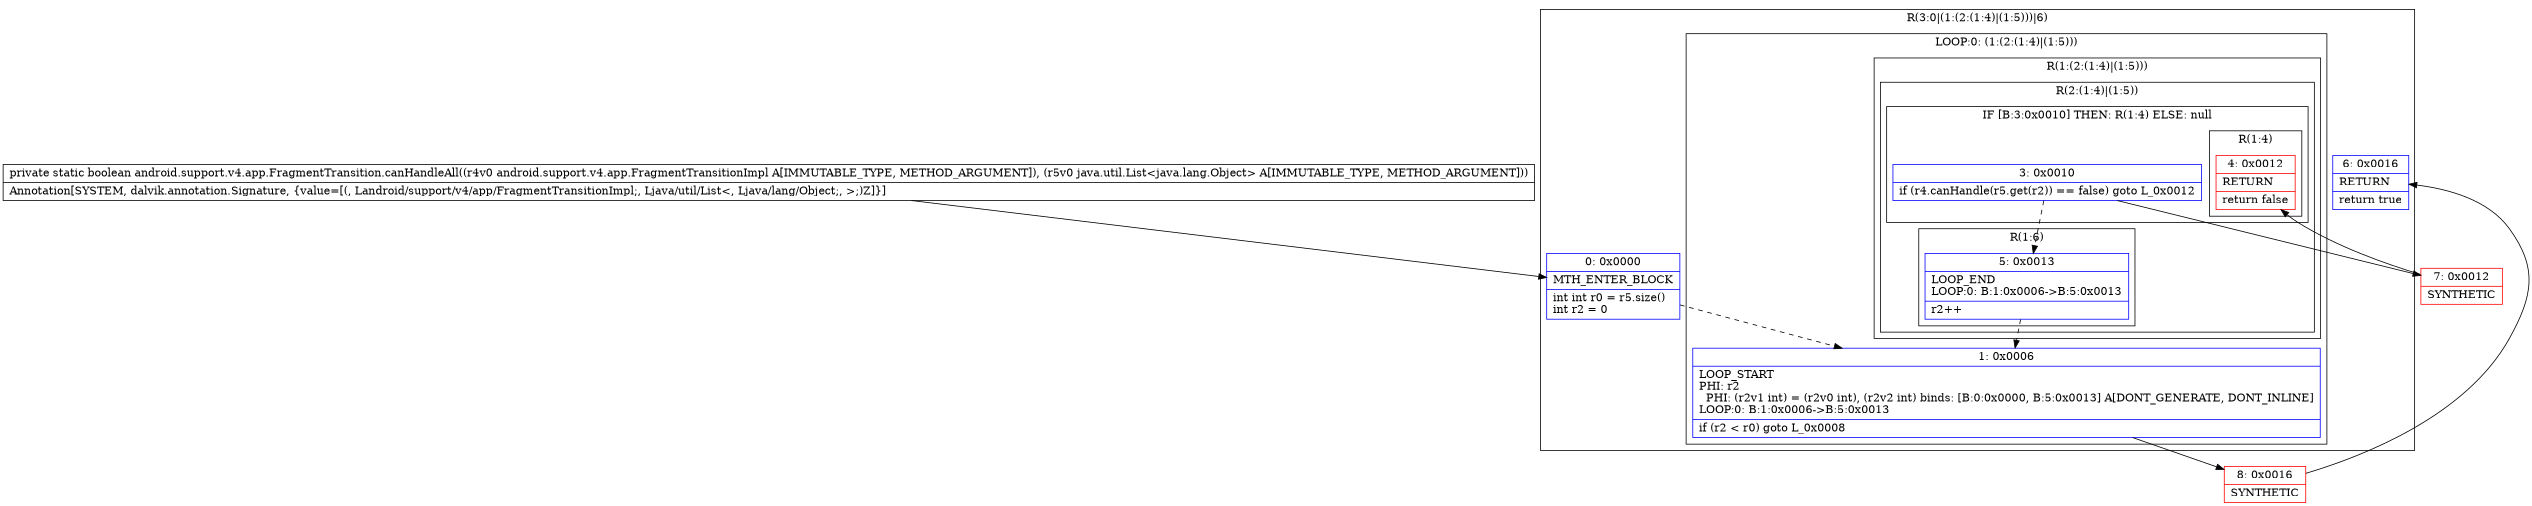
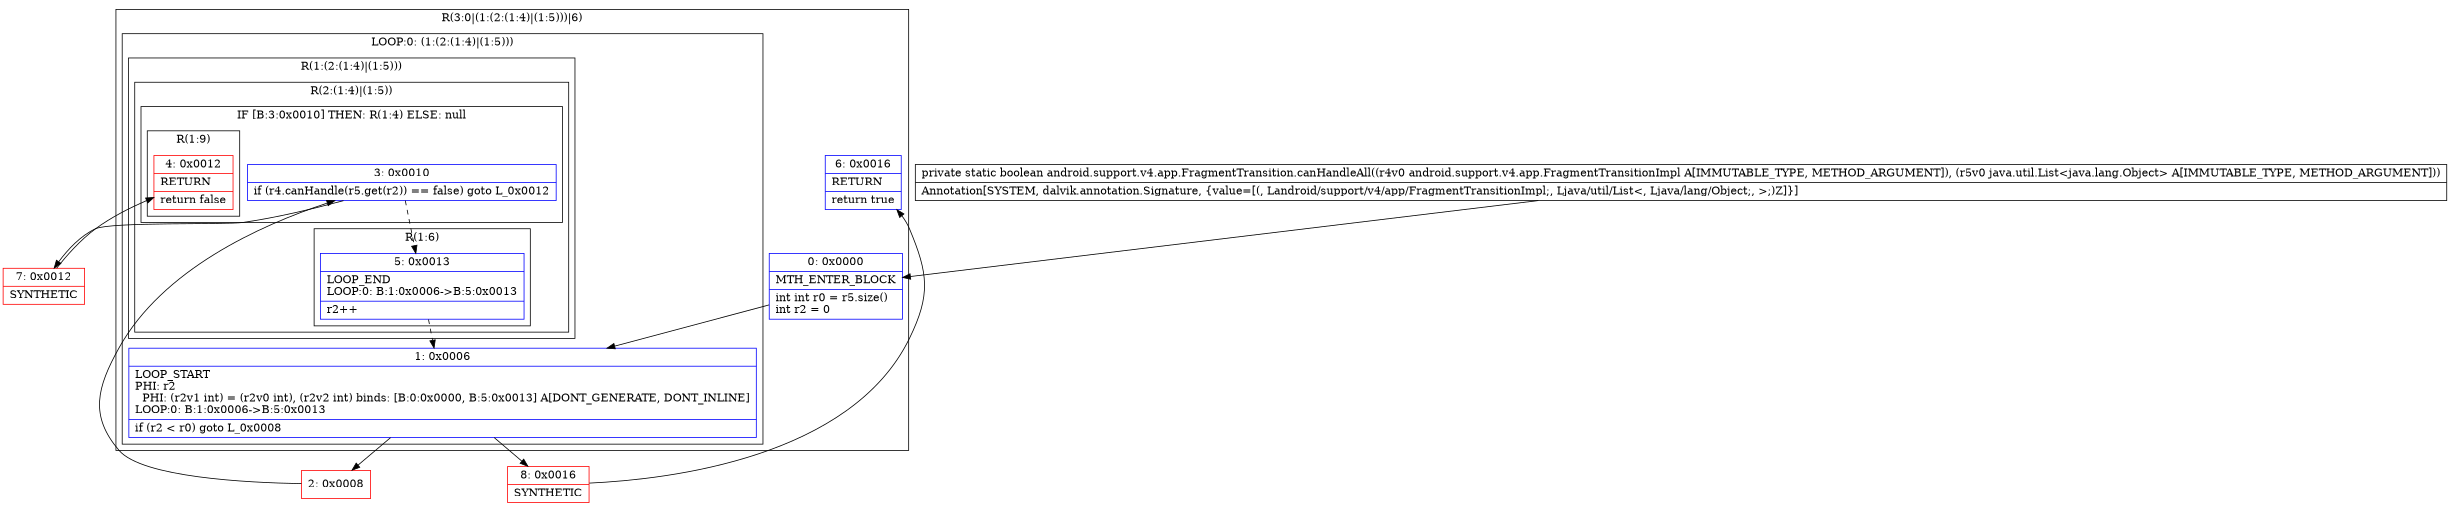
cluster "R(1:4)": label "R(1:4)" -> "R(1:9)"
edge "0: 0x0000" -> "1: 0x0006": style dashed -> solid
node "2: 0x0008": added
